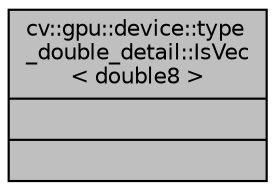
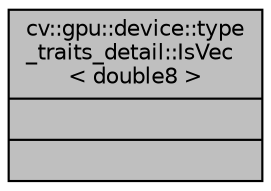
node "cv::gpu::device::type": text "_double_detail::IsVec" -> "_traits_detail::IsVec"
